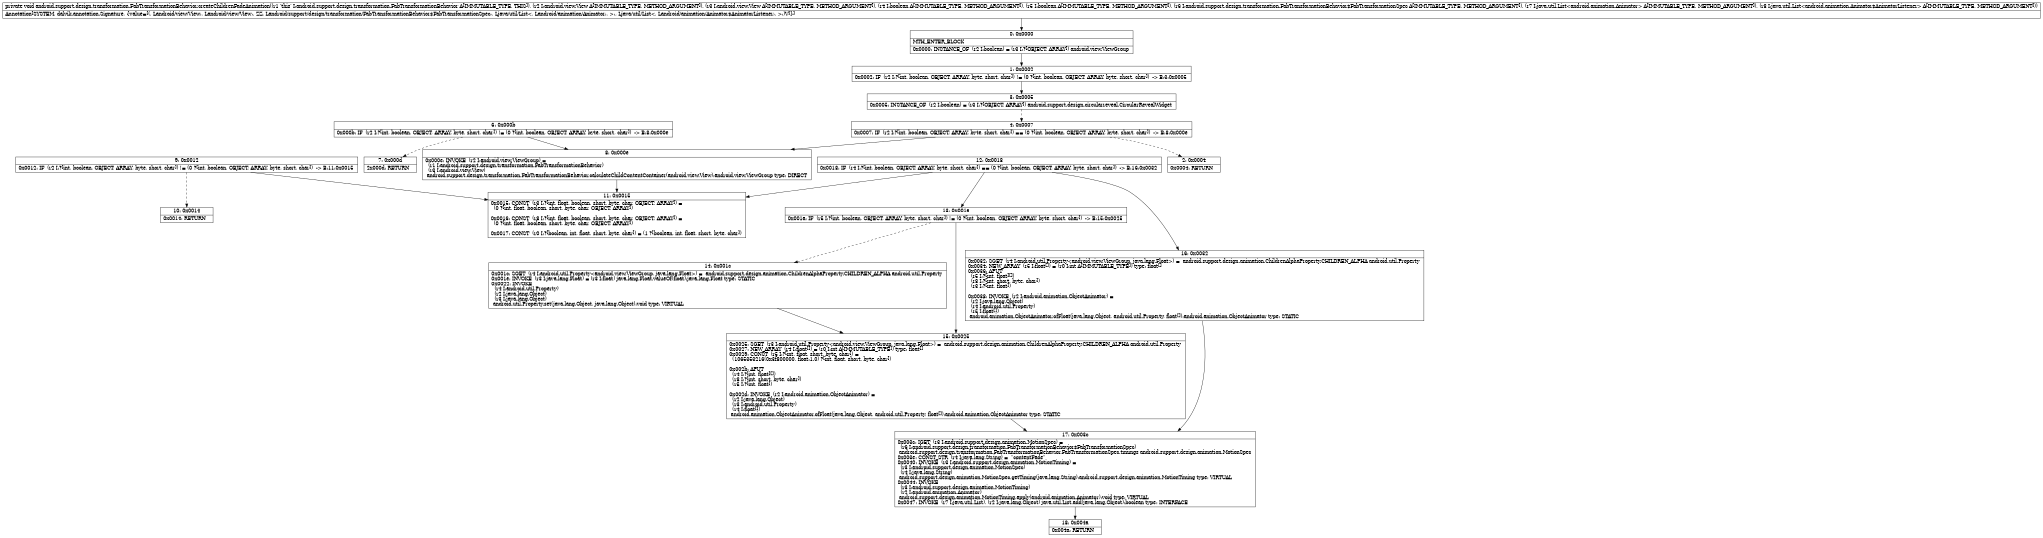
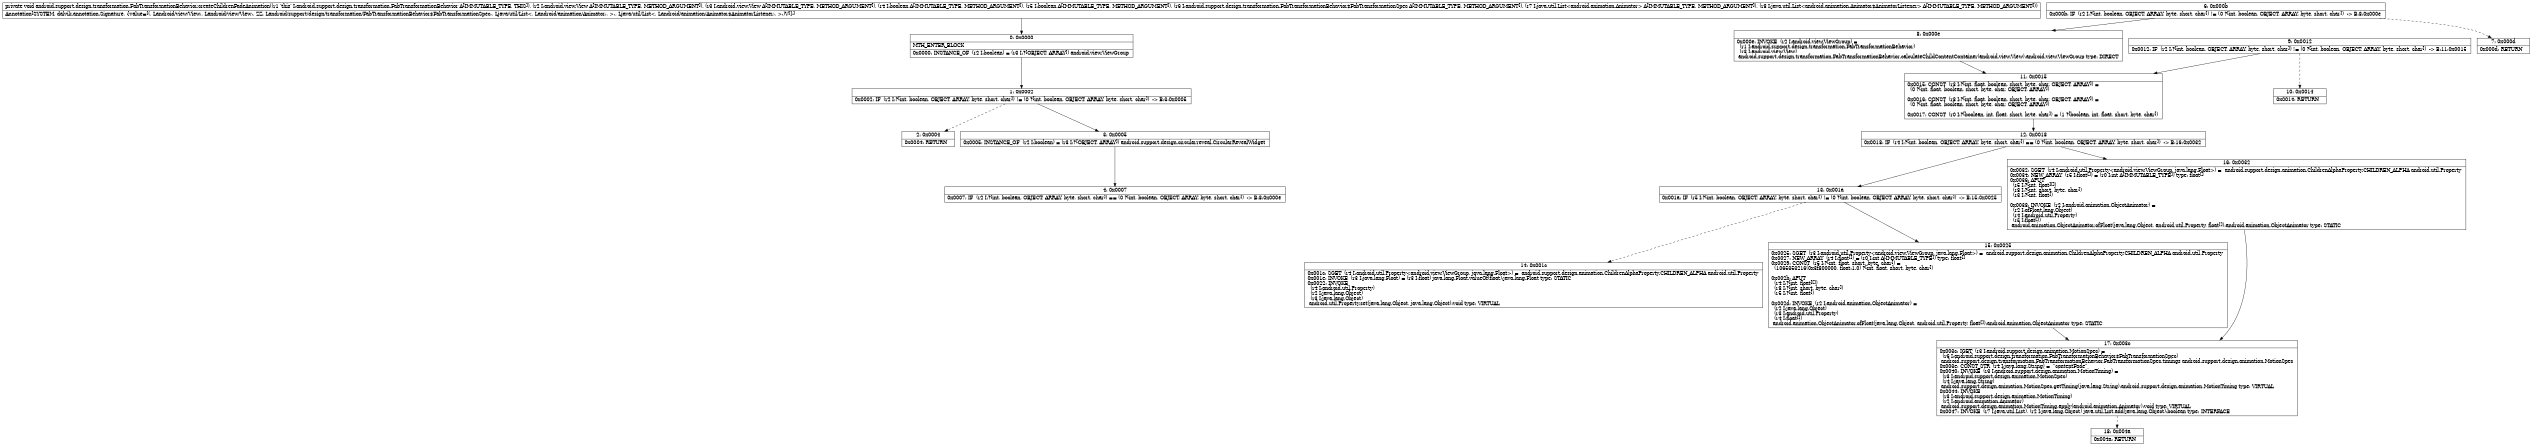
edge "3: 0x0005" -> "4: 0x0007": style dashed -> solid
edge "4: 0x0007" -> "8: 0x000e": removed
edge "4: 0x0007" -> "2: 0x0004": now "1: 0x0002" -> "2: 0x0004"
node "7: 0x000d": text "2x000d: RETURN" -> "0x000d: RETURN"
edge "12: 0x0018" -> "11: 0x0015": reversed
node "16: 0x0032": text "(r2 I:java.lang.Object)" -> "(r2 I:ofFloat.lang.Object)"
edge "14: 0x001c" -> "15: 0x0025": removed
edge "17: 0x003c" -> "18: 0x004a": style solid -> dashed
